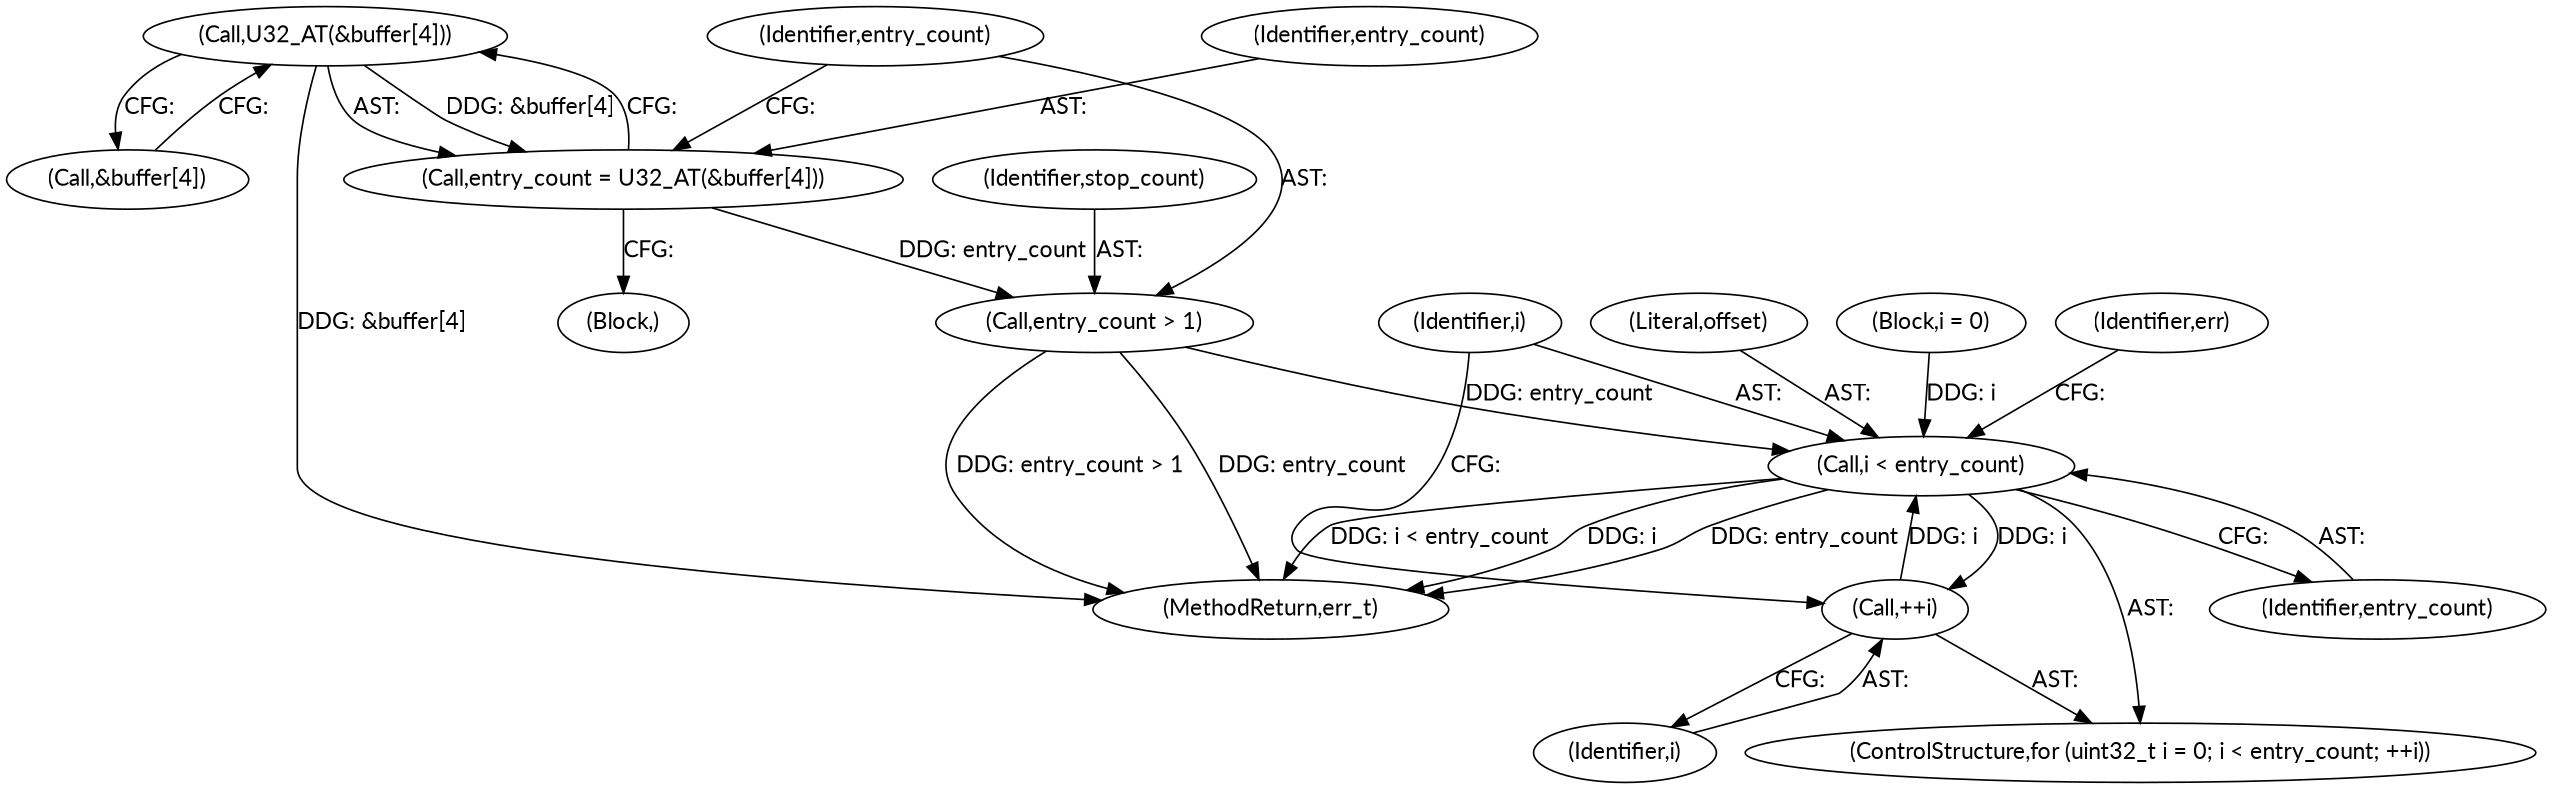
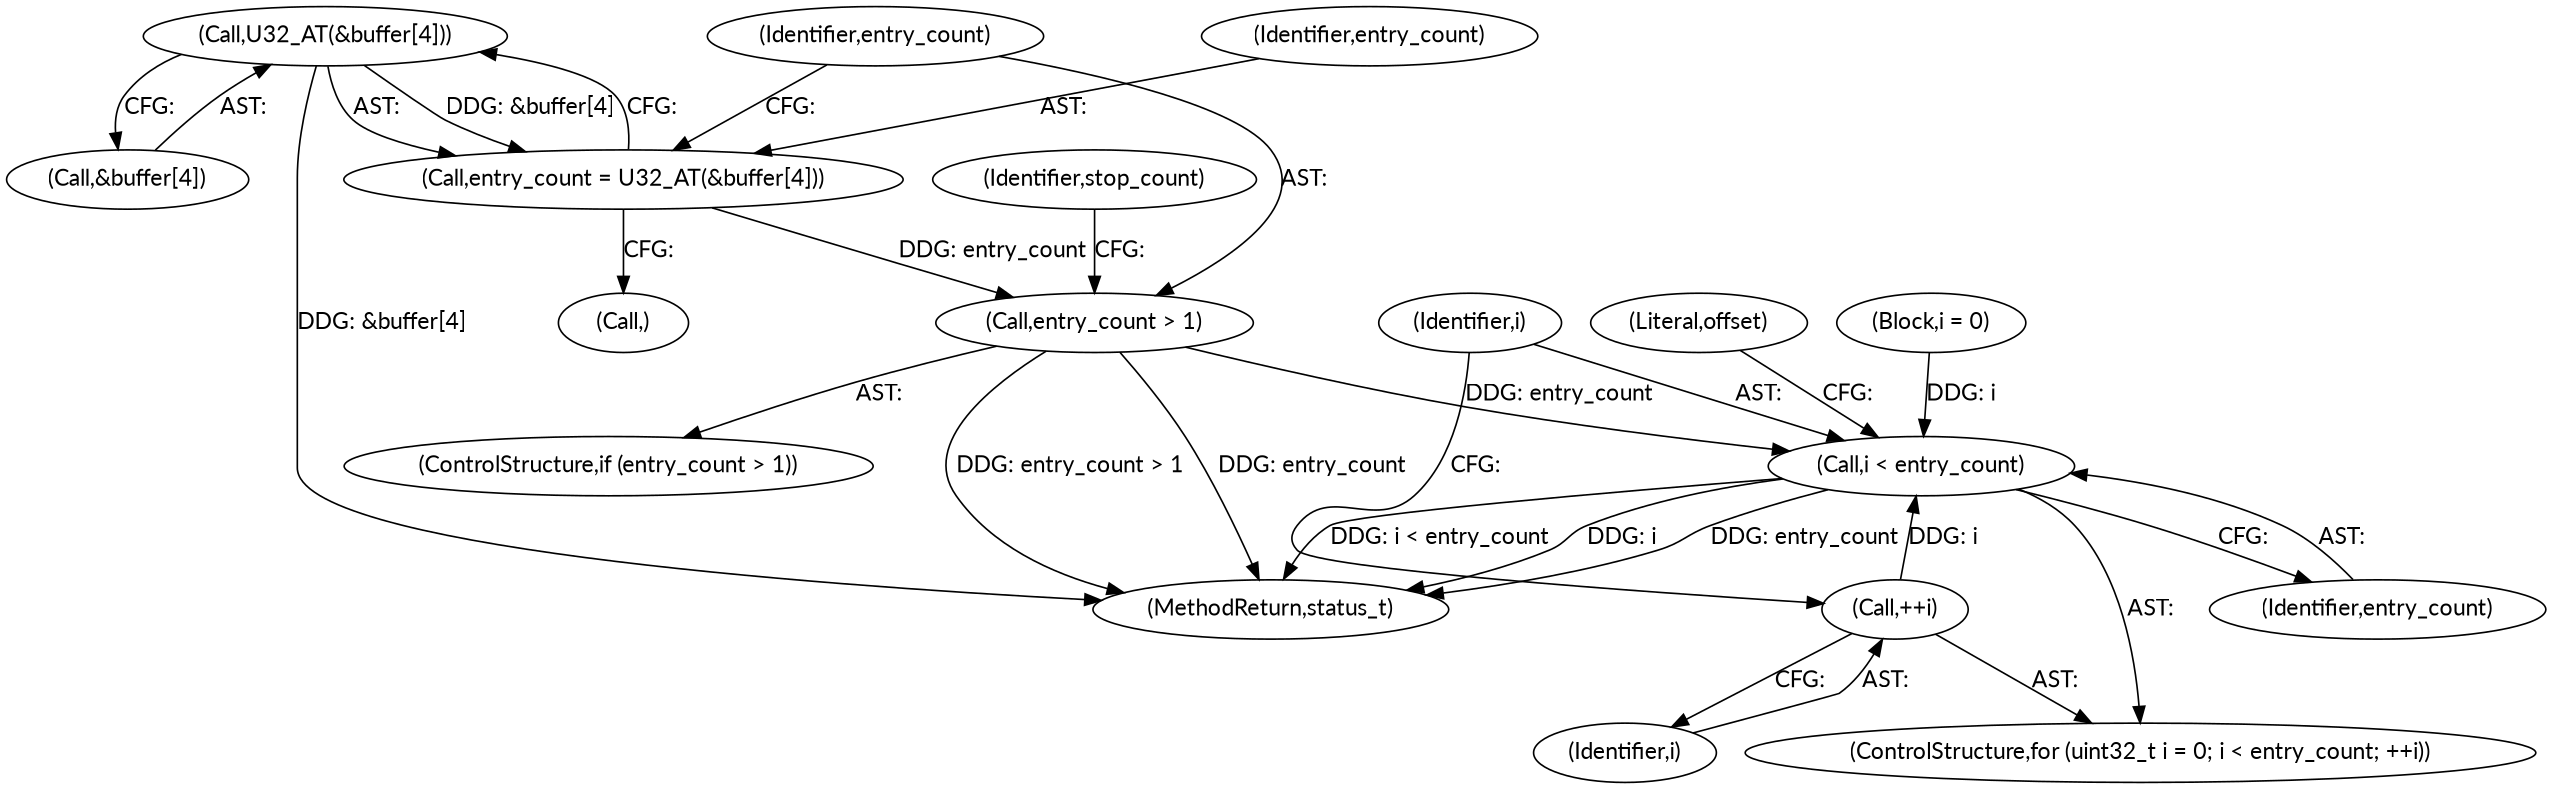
edge "(Call,&buffer[4])" -> "(Call,U32_AT(&buffer[4]))": label "CFG: " -> "AST: "
edge "(Identifier,stop_count)" -> "(Call,entry_count > 1)": label "AST: " -> "CFG: "
node "(Block,)": label "(Block,)" -> "(Call,)"
node "(Identifier,err)": removed
edge "(Literal,offset)" -> "(Call,i < entry_count)": label "AST: " -> "CFG: "
node "(ControlStructure,if (entry_count > 1))": added
edge "(Call,i < entry_count)" -> "(Call,++i)": removed, label "DDG: i"
node "(MethodReturn,err_t)": label "(MethodReturn,err_t)" -> "(MethodReturn,status_t)"
